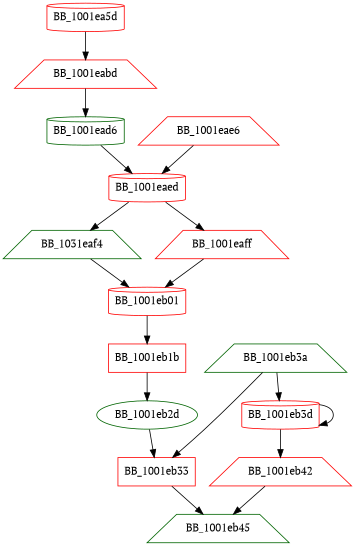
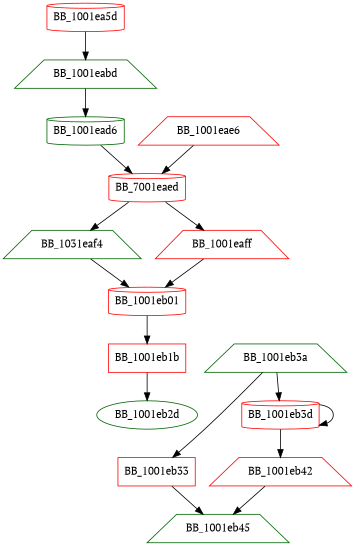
node "BB_1001eabd": color red -> darkgreen
node "BB_1001eaed": label "BB_1001eaed" -> "BB_7001eaed"
edge "BB_1001eb2d" -> "BB_1001eb33": removed
